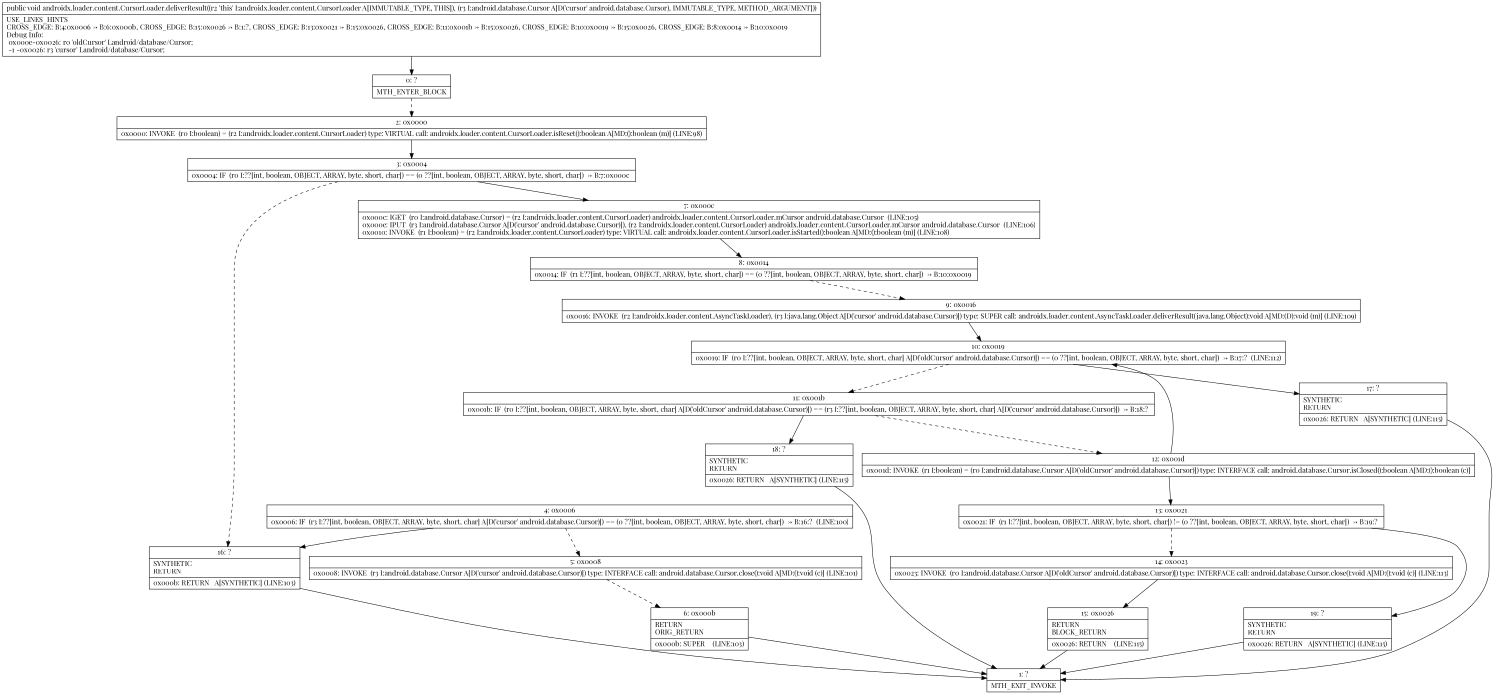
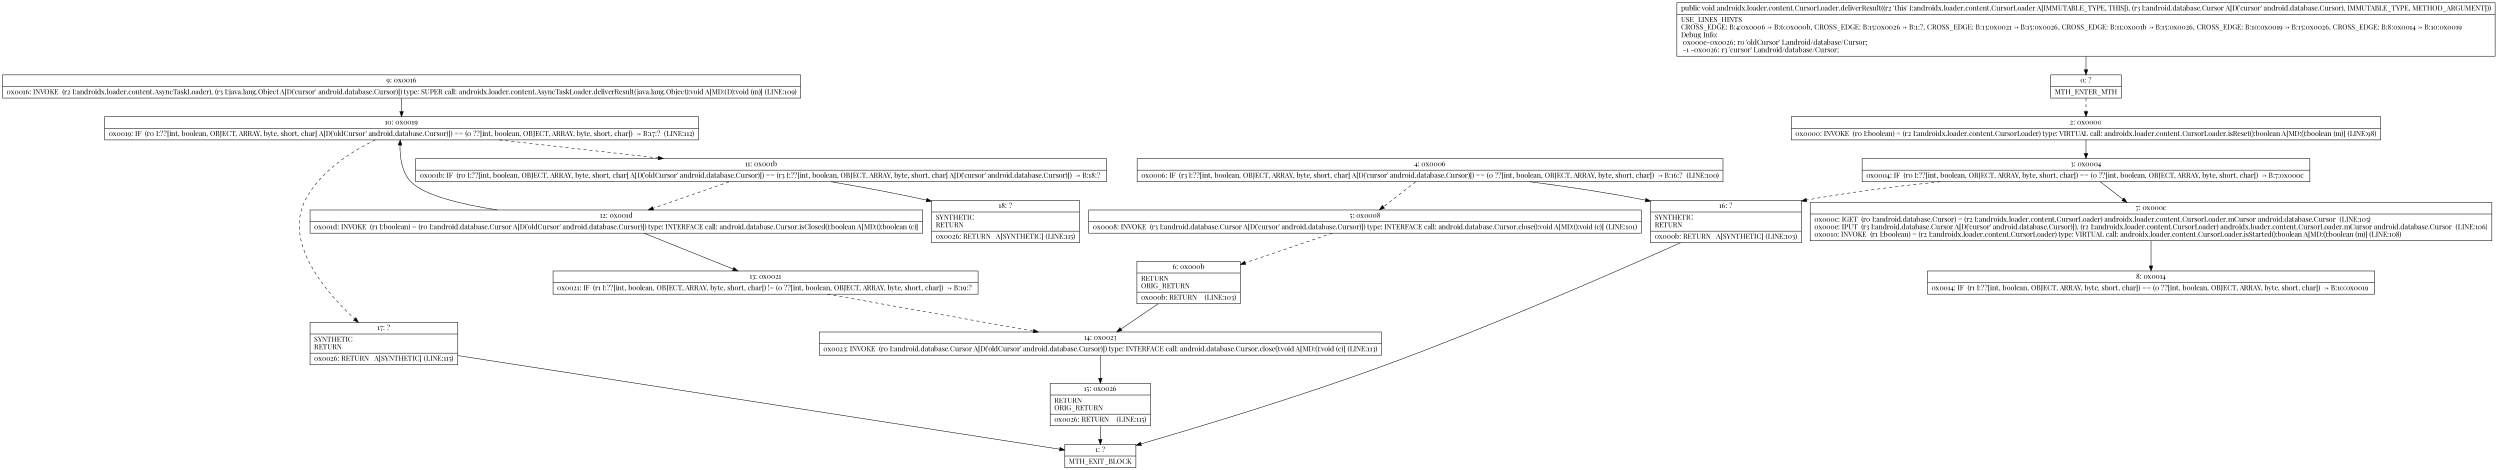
node "0: ?": text "MTH_ENTER_BLOCK" -> "MTH_ENTER_MTH"
edge "8: 0x0014" -> "9: 0x0016": removed
edge "10: 0x0019" -> "17: ?": style solid -> dashed
edge "18: ?" -> "1: ?": removed
node "19: ?": removed
node "15: 0x0026": text "BLOCK_RETURN" -> "ORIG_RETURN"
node "6: 0x000b": text "0x000b: SUPER    (LINE:103)" -> "0x000b: RETURN    (LINE:103)"
edge "6: 0x000b" -> "1: ?": now "6: 0x000b" -> "14: 0x0023"
node "1: ?": text "MTH_EXIT_INVOKE" -> "MTH_EXIT_BLOCK"
